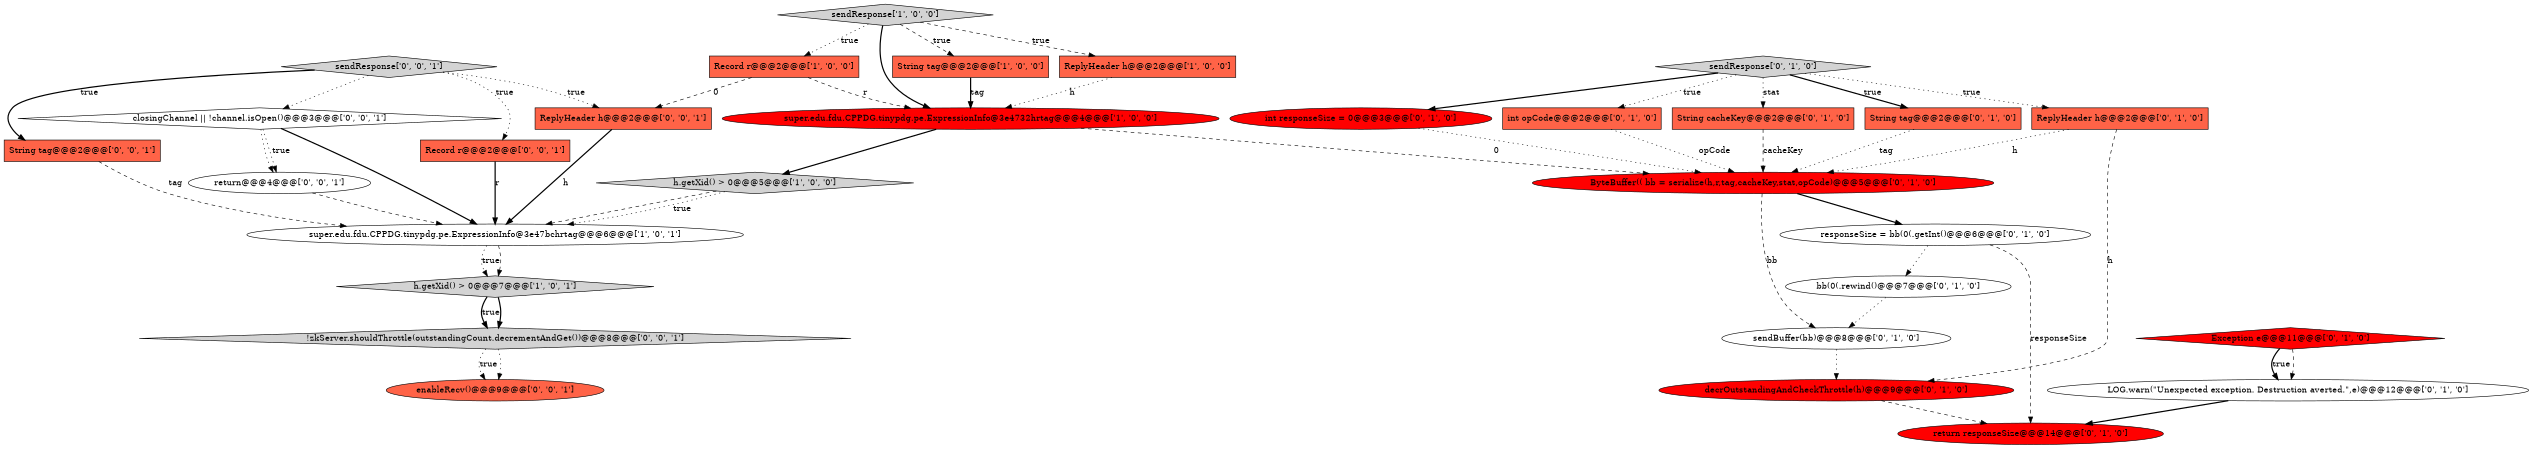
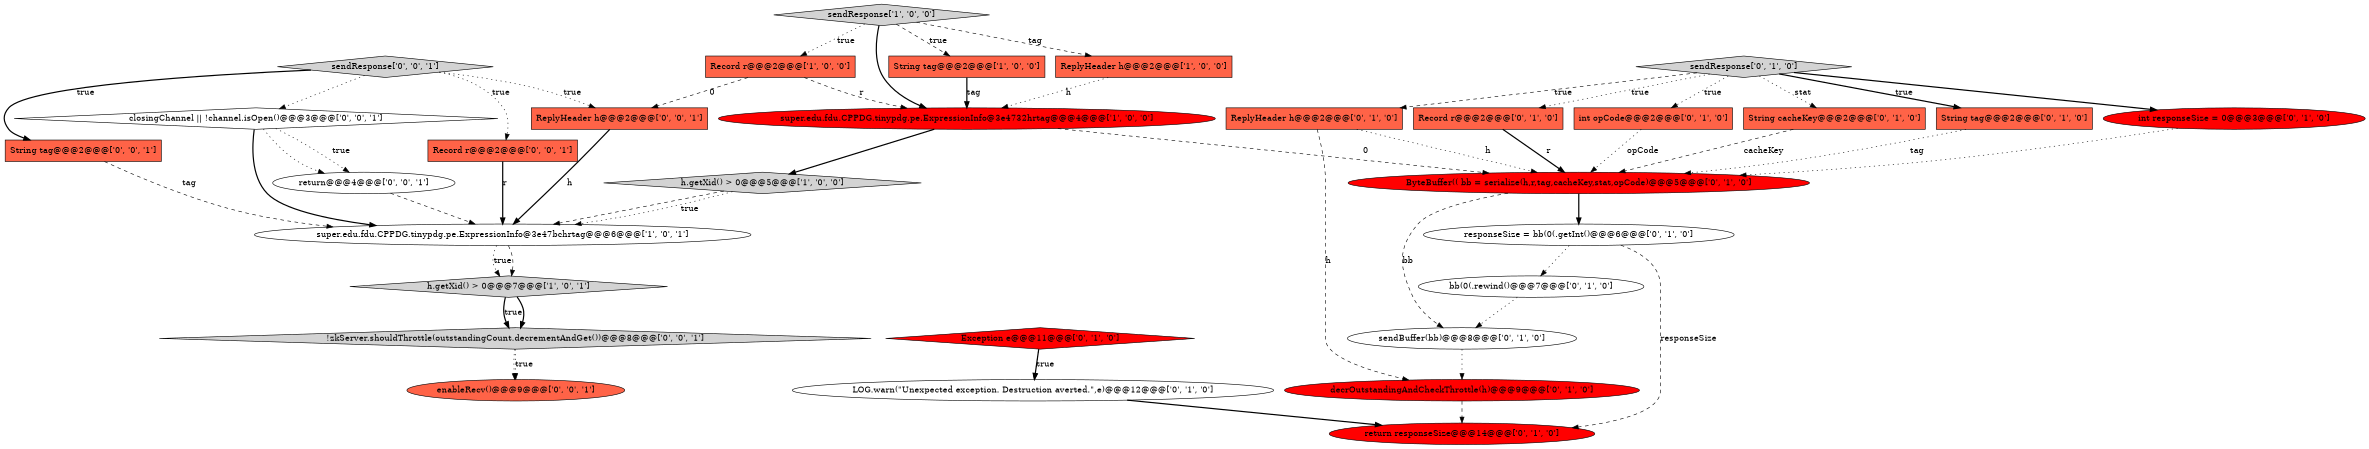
edge "sendResponse['1', '0', '0']" -> "ReplyHeader h@@@2@@@['1', '0', '0']": label "true" -> "tag"
edge "sendResponse['0', '1', '0']" -> "ReplyHeader h@@@2@@@['0', '1', '0']": style dotted -> dashed
node "Record r@@@2@@@['0', '1', '0']": added
